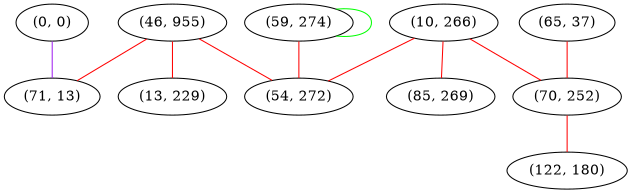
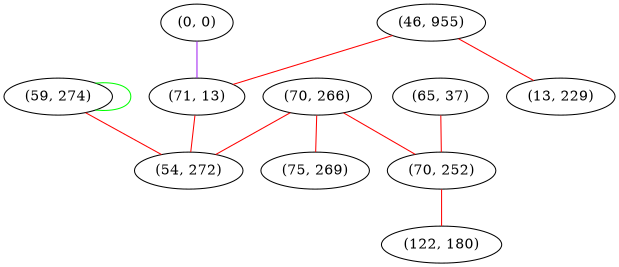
node "(10, 266)": label "(10, 266)" -> "(70, 266)"
edge "(46, 955)" -- "(54, 272)": now "(71, 13)" -- "(54, 272)"
node "(85, 269)": label "(85, 269)" -> "(75, 269)"
